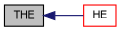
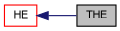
edge "HE" -> "THE": reversed
